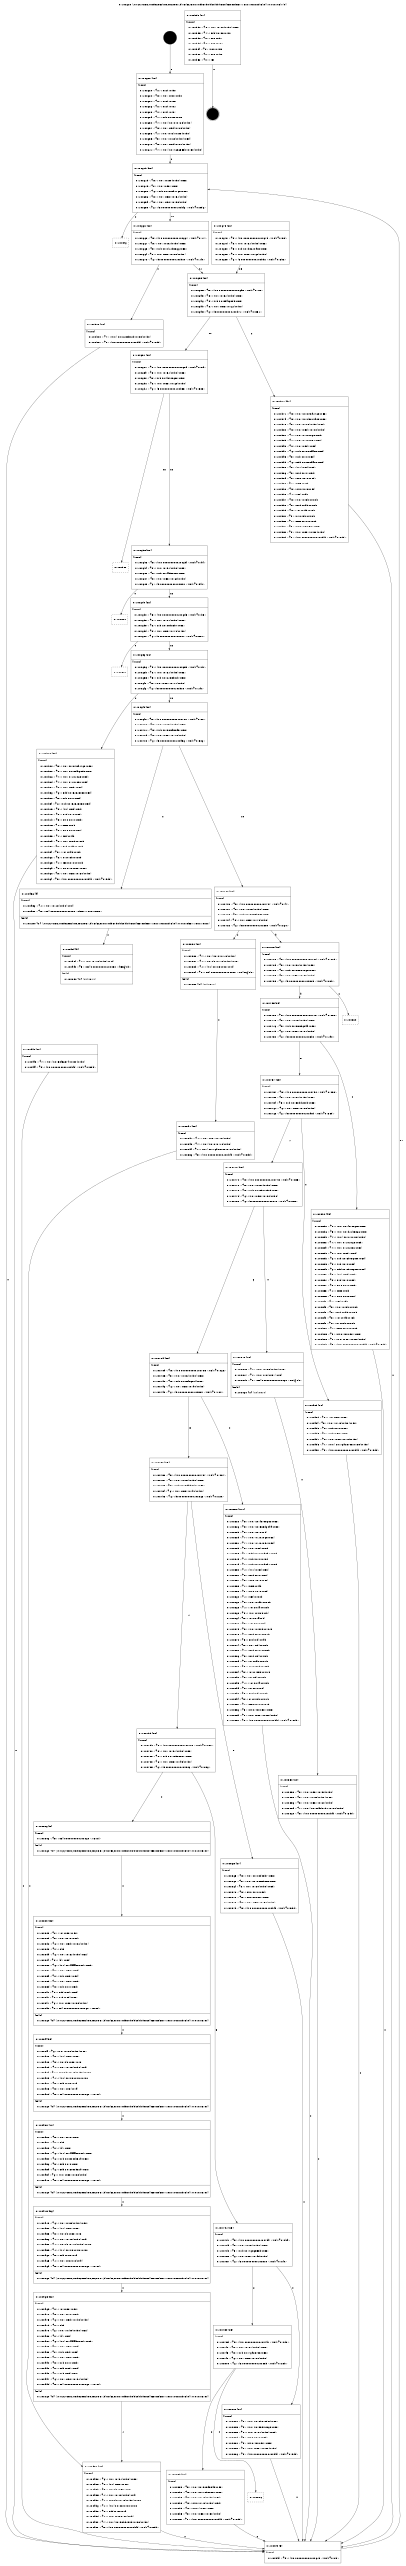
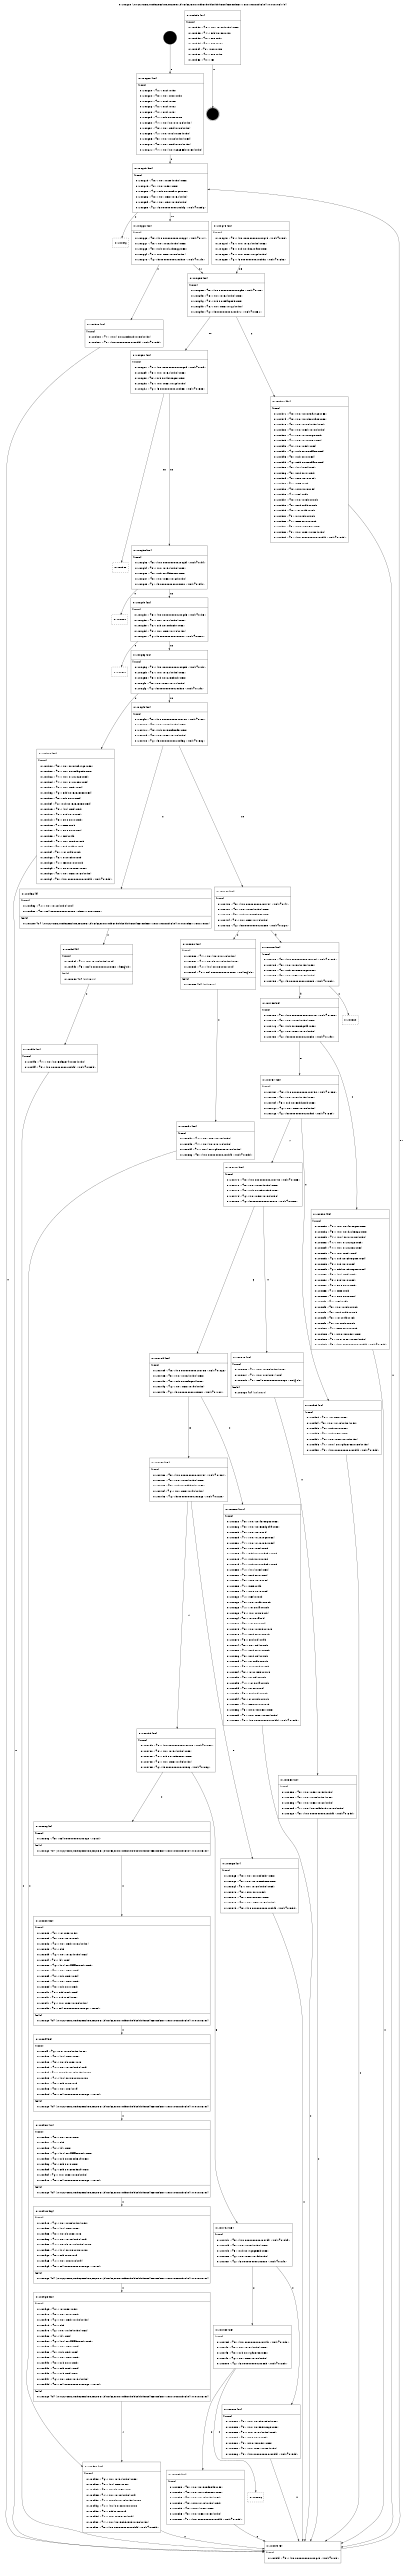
edge "0x4019ef [9]" -> "0x4019f8 [12]": added, label "1"
